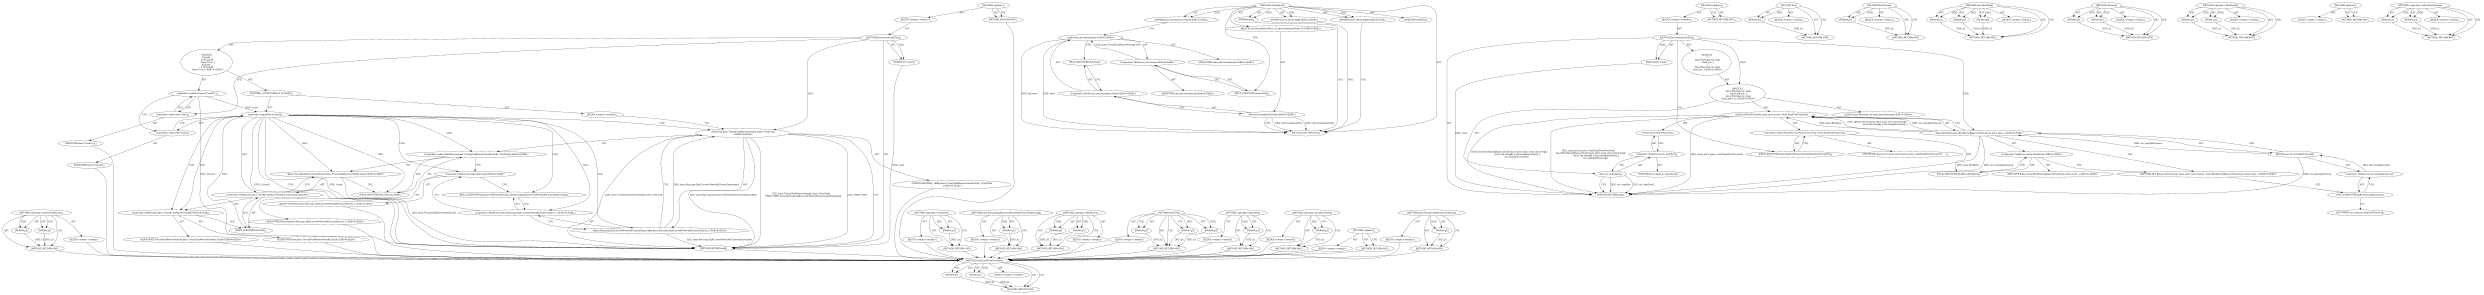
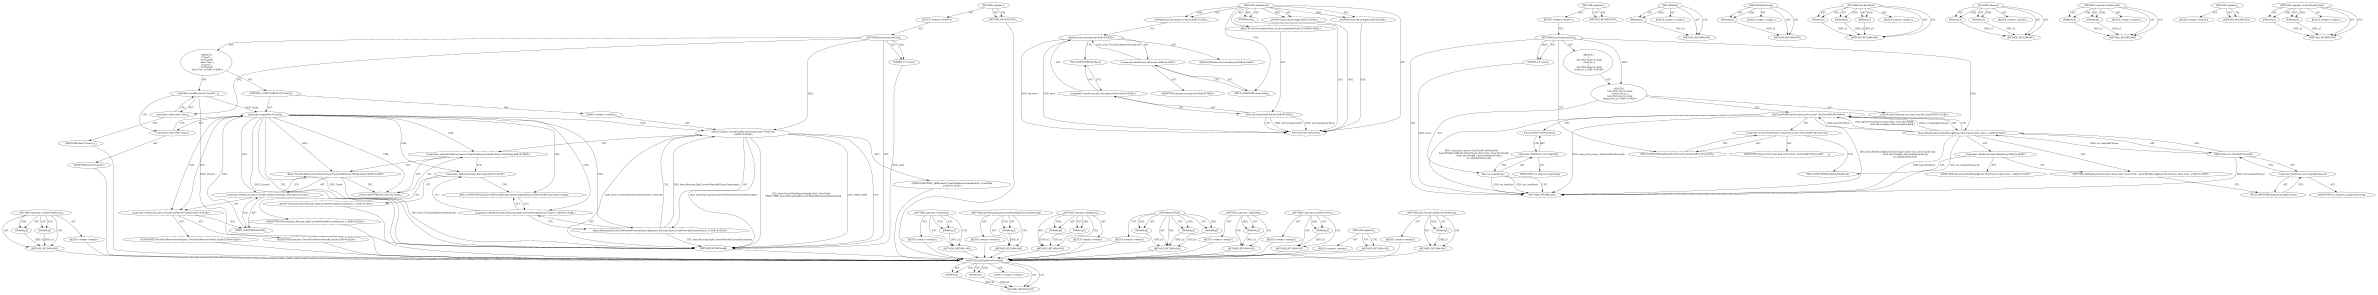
node "(MODIFIER,LAMBDA)": removed
edge "(<operator>.fieldAccess,run_loop.QuitClosure)" -> "(QuitClosure,run_loop.QuitClosure())": label "DDG: std::move(done).Run" -> "CFG: "
edge "(FIELD_IDENTIFIER,BindOnce,BindOnce)" -> "<(<operator>.fieldAccess,base::BindOnce)<SUB>5</SUB>>": removed, label "CFG:"
edge "(FIELD_IDENTIFIER,QuitClosure,QuitClosure)" -> "(IDENTIFIER,run_loop,run_loop.QuitClosure())": now "(<operator>.fieldAccess,run_loop.QuitClosure)" -> "(IDENTIFIER,run_loop,run_loop.QuitClosure())"
